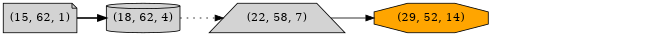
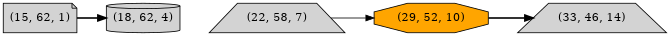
edge "(18, 62, 4)" -> "(22, 58, 7)": removed
node "(29, 52, 14)": label "(29, 52, 14)" -> "(29, 52, 10)"
node "(33, 46, 14)": added
